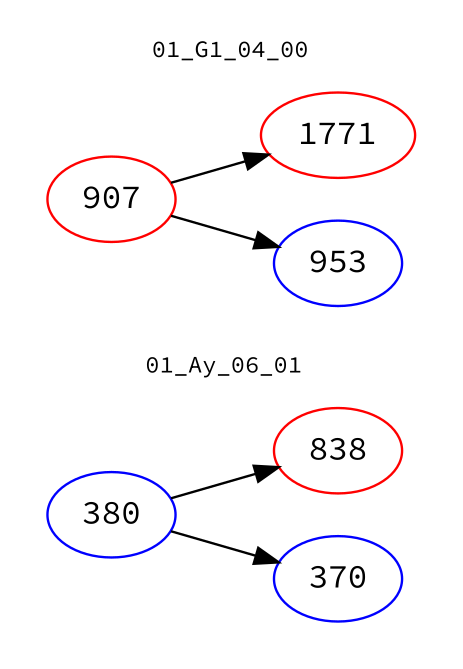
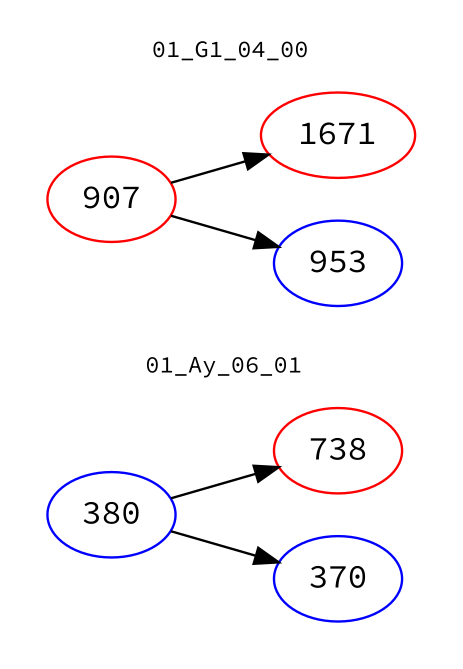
node "1771": label "1771" -> "1671"
node "838": label "838" -> "738"
